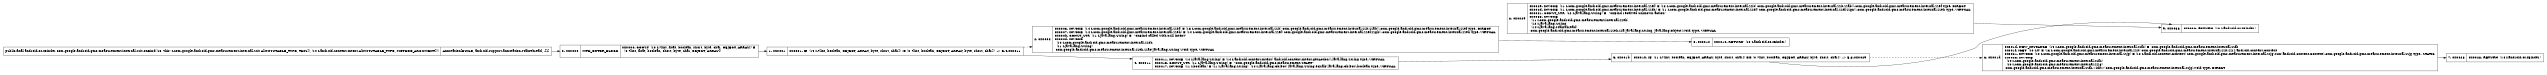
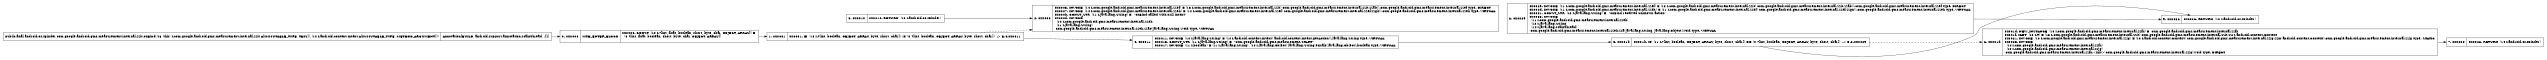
edge "2: 0x0003" -> "3: 0x0010": reversed
